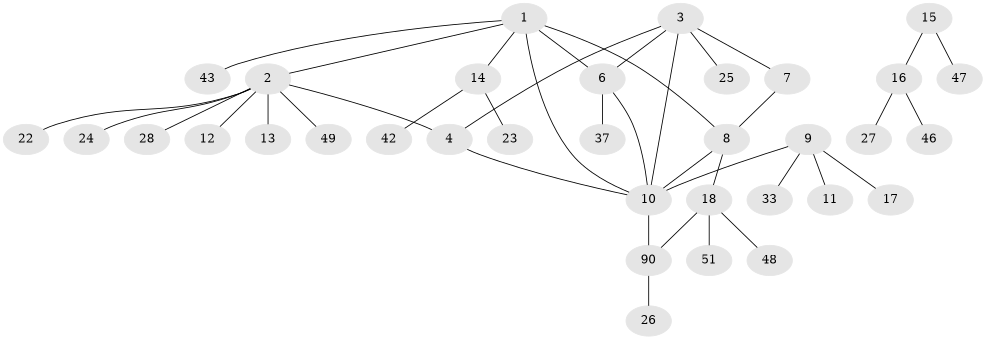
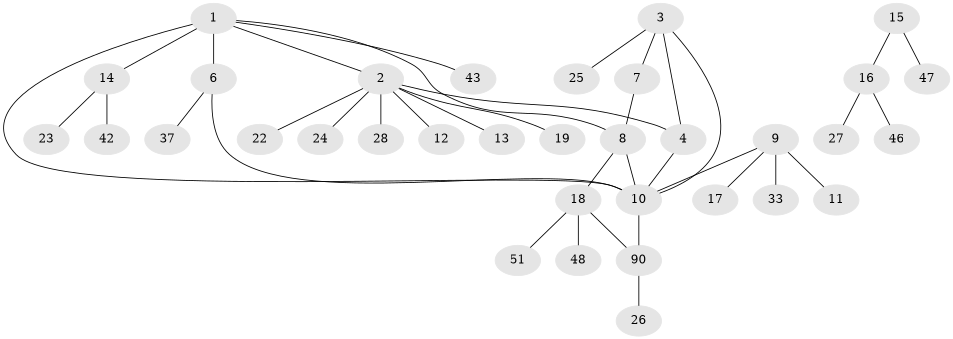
edge "3" -- "6": removed
node "49": label "49" -> "19"
